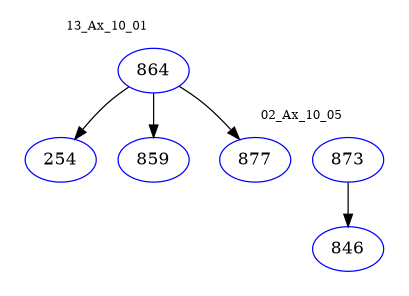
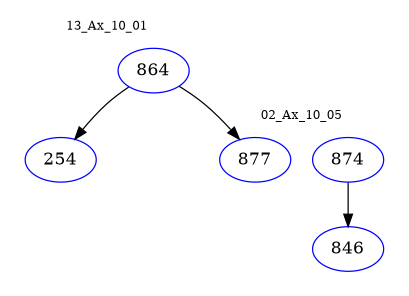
node "859": removed
node "873": label "873" -> "874"
